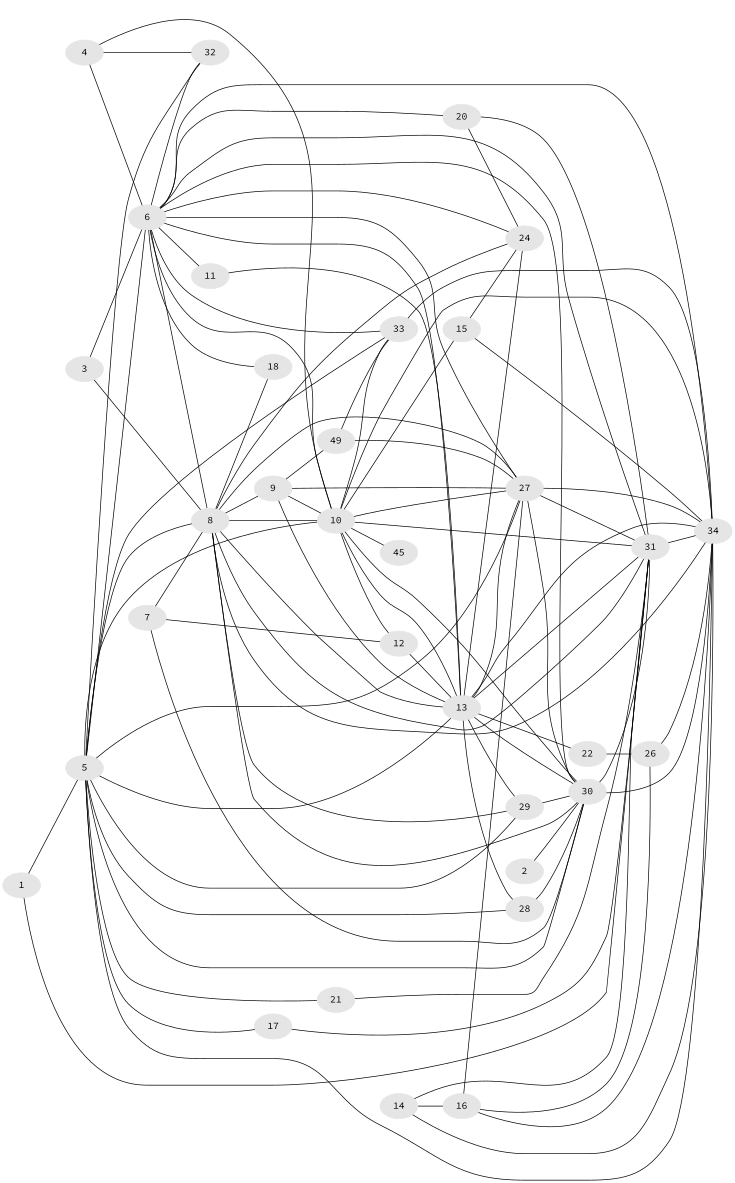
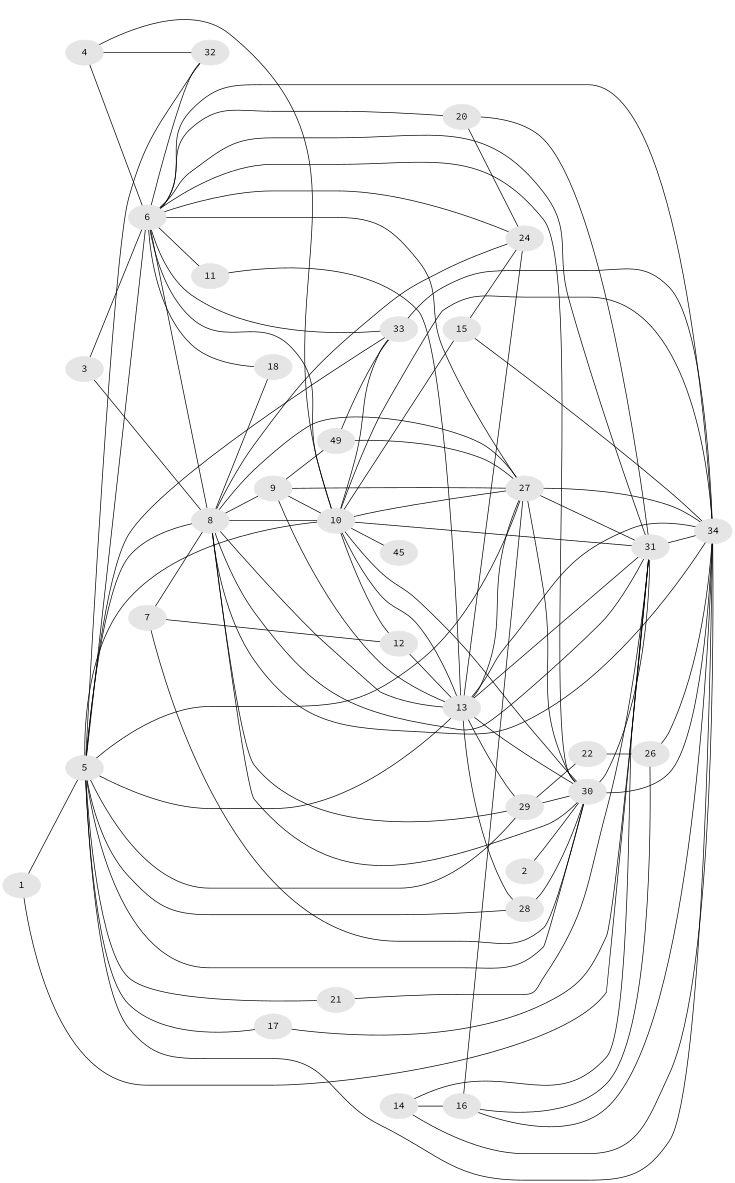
edge "6" -- "13": removed
edge "13" -- "22": now "29" -- "22"
